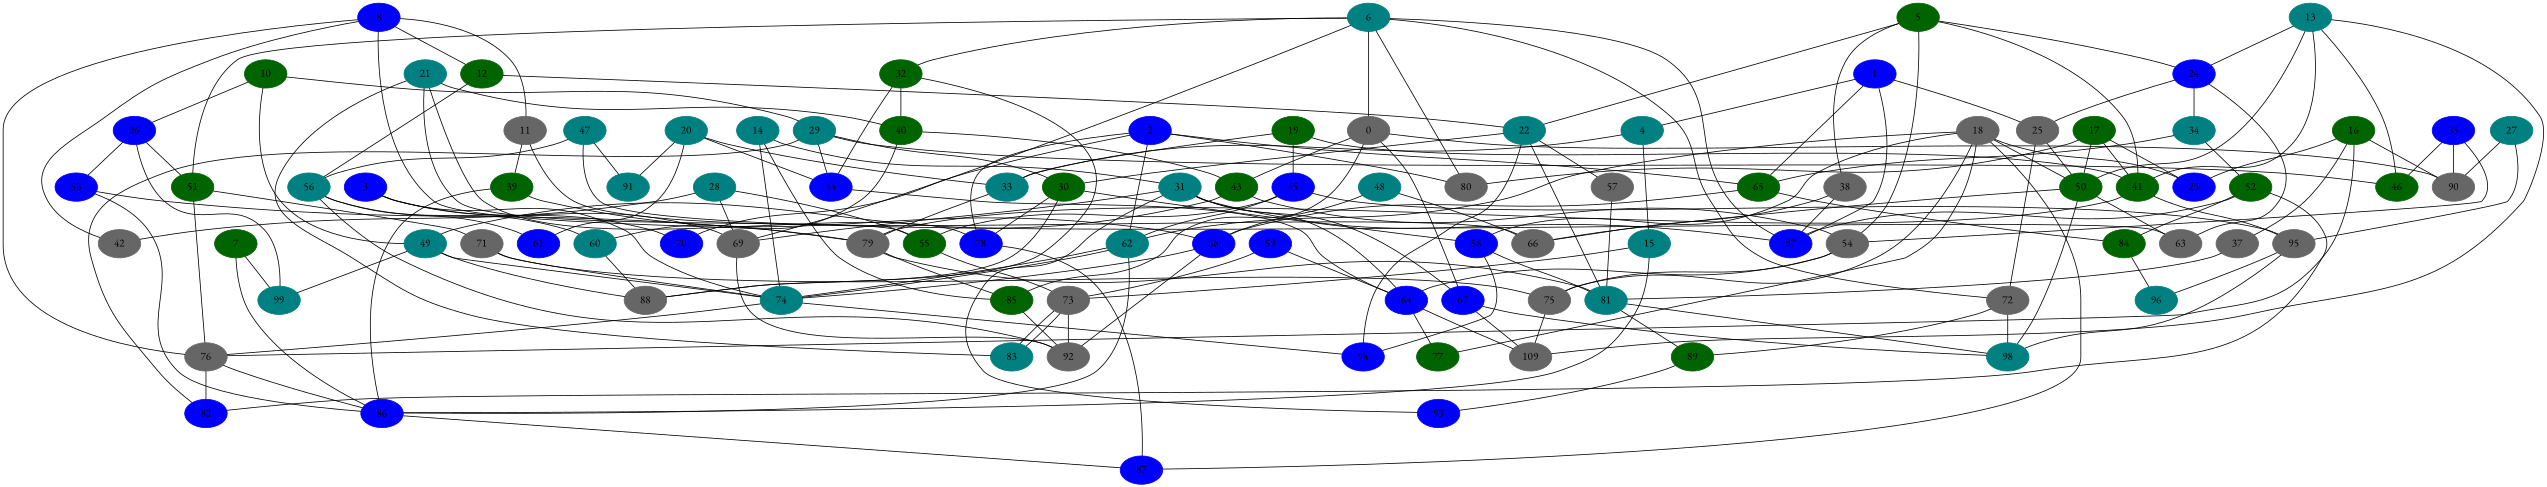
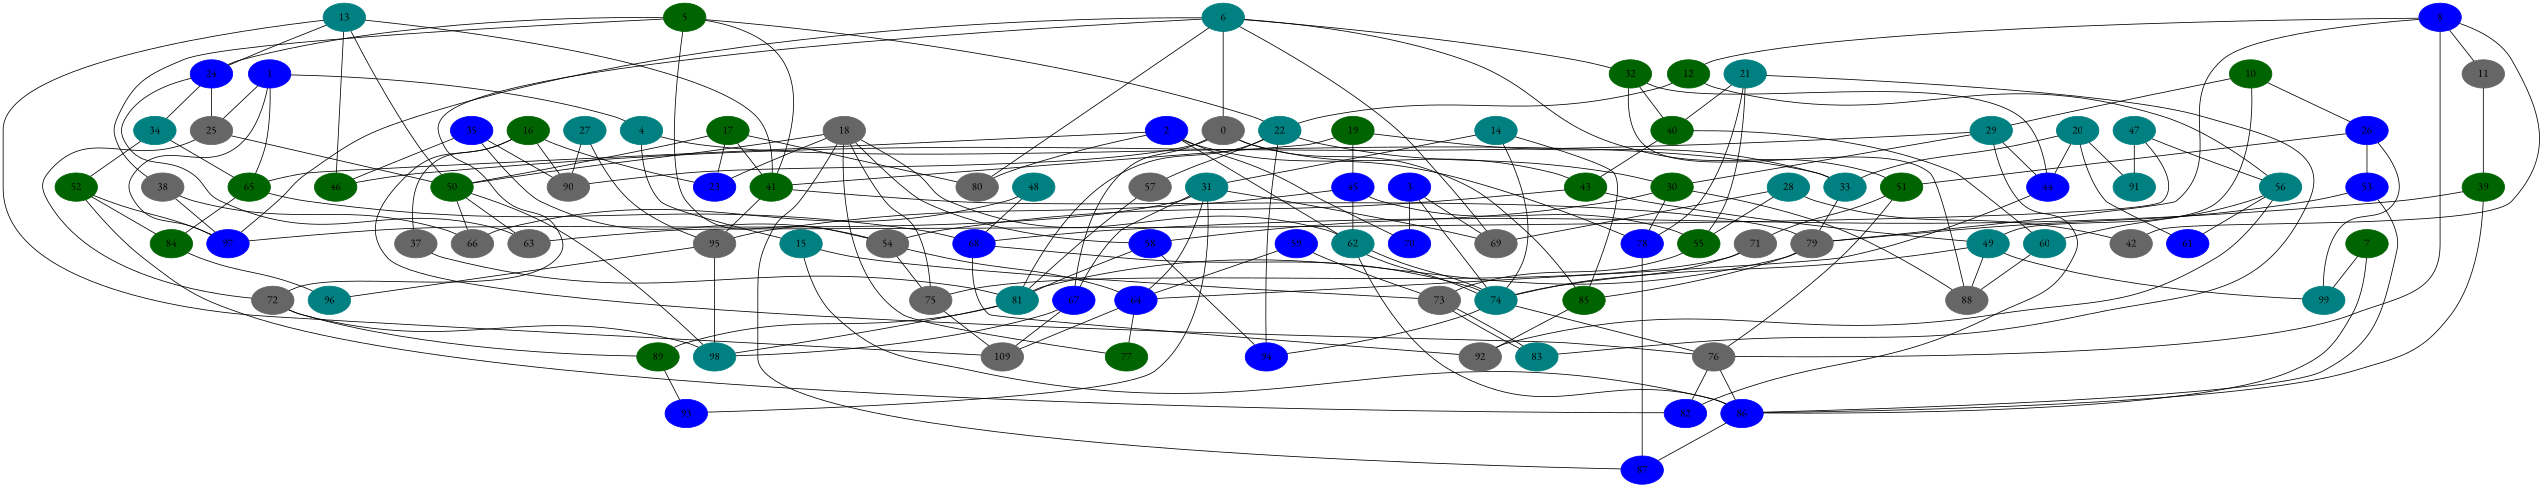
edge "11" -- "66": removed
edge "73" -- "92": removed
edge "69" -- "92": removed
